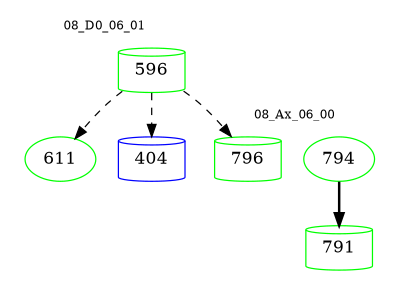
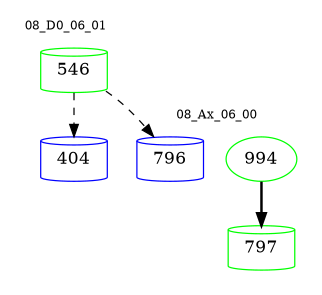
node "596": label "596" -> "546"
node "611": removed
node "796": color green -> blue
node "794": label "794" -> "994"
node "791": label "791" -> "797"
